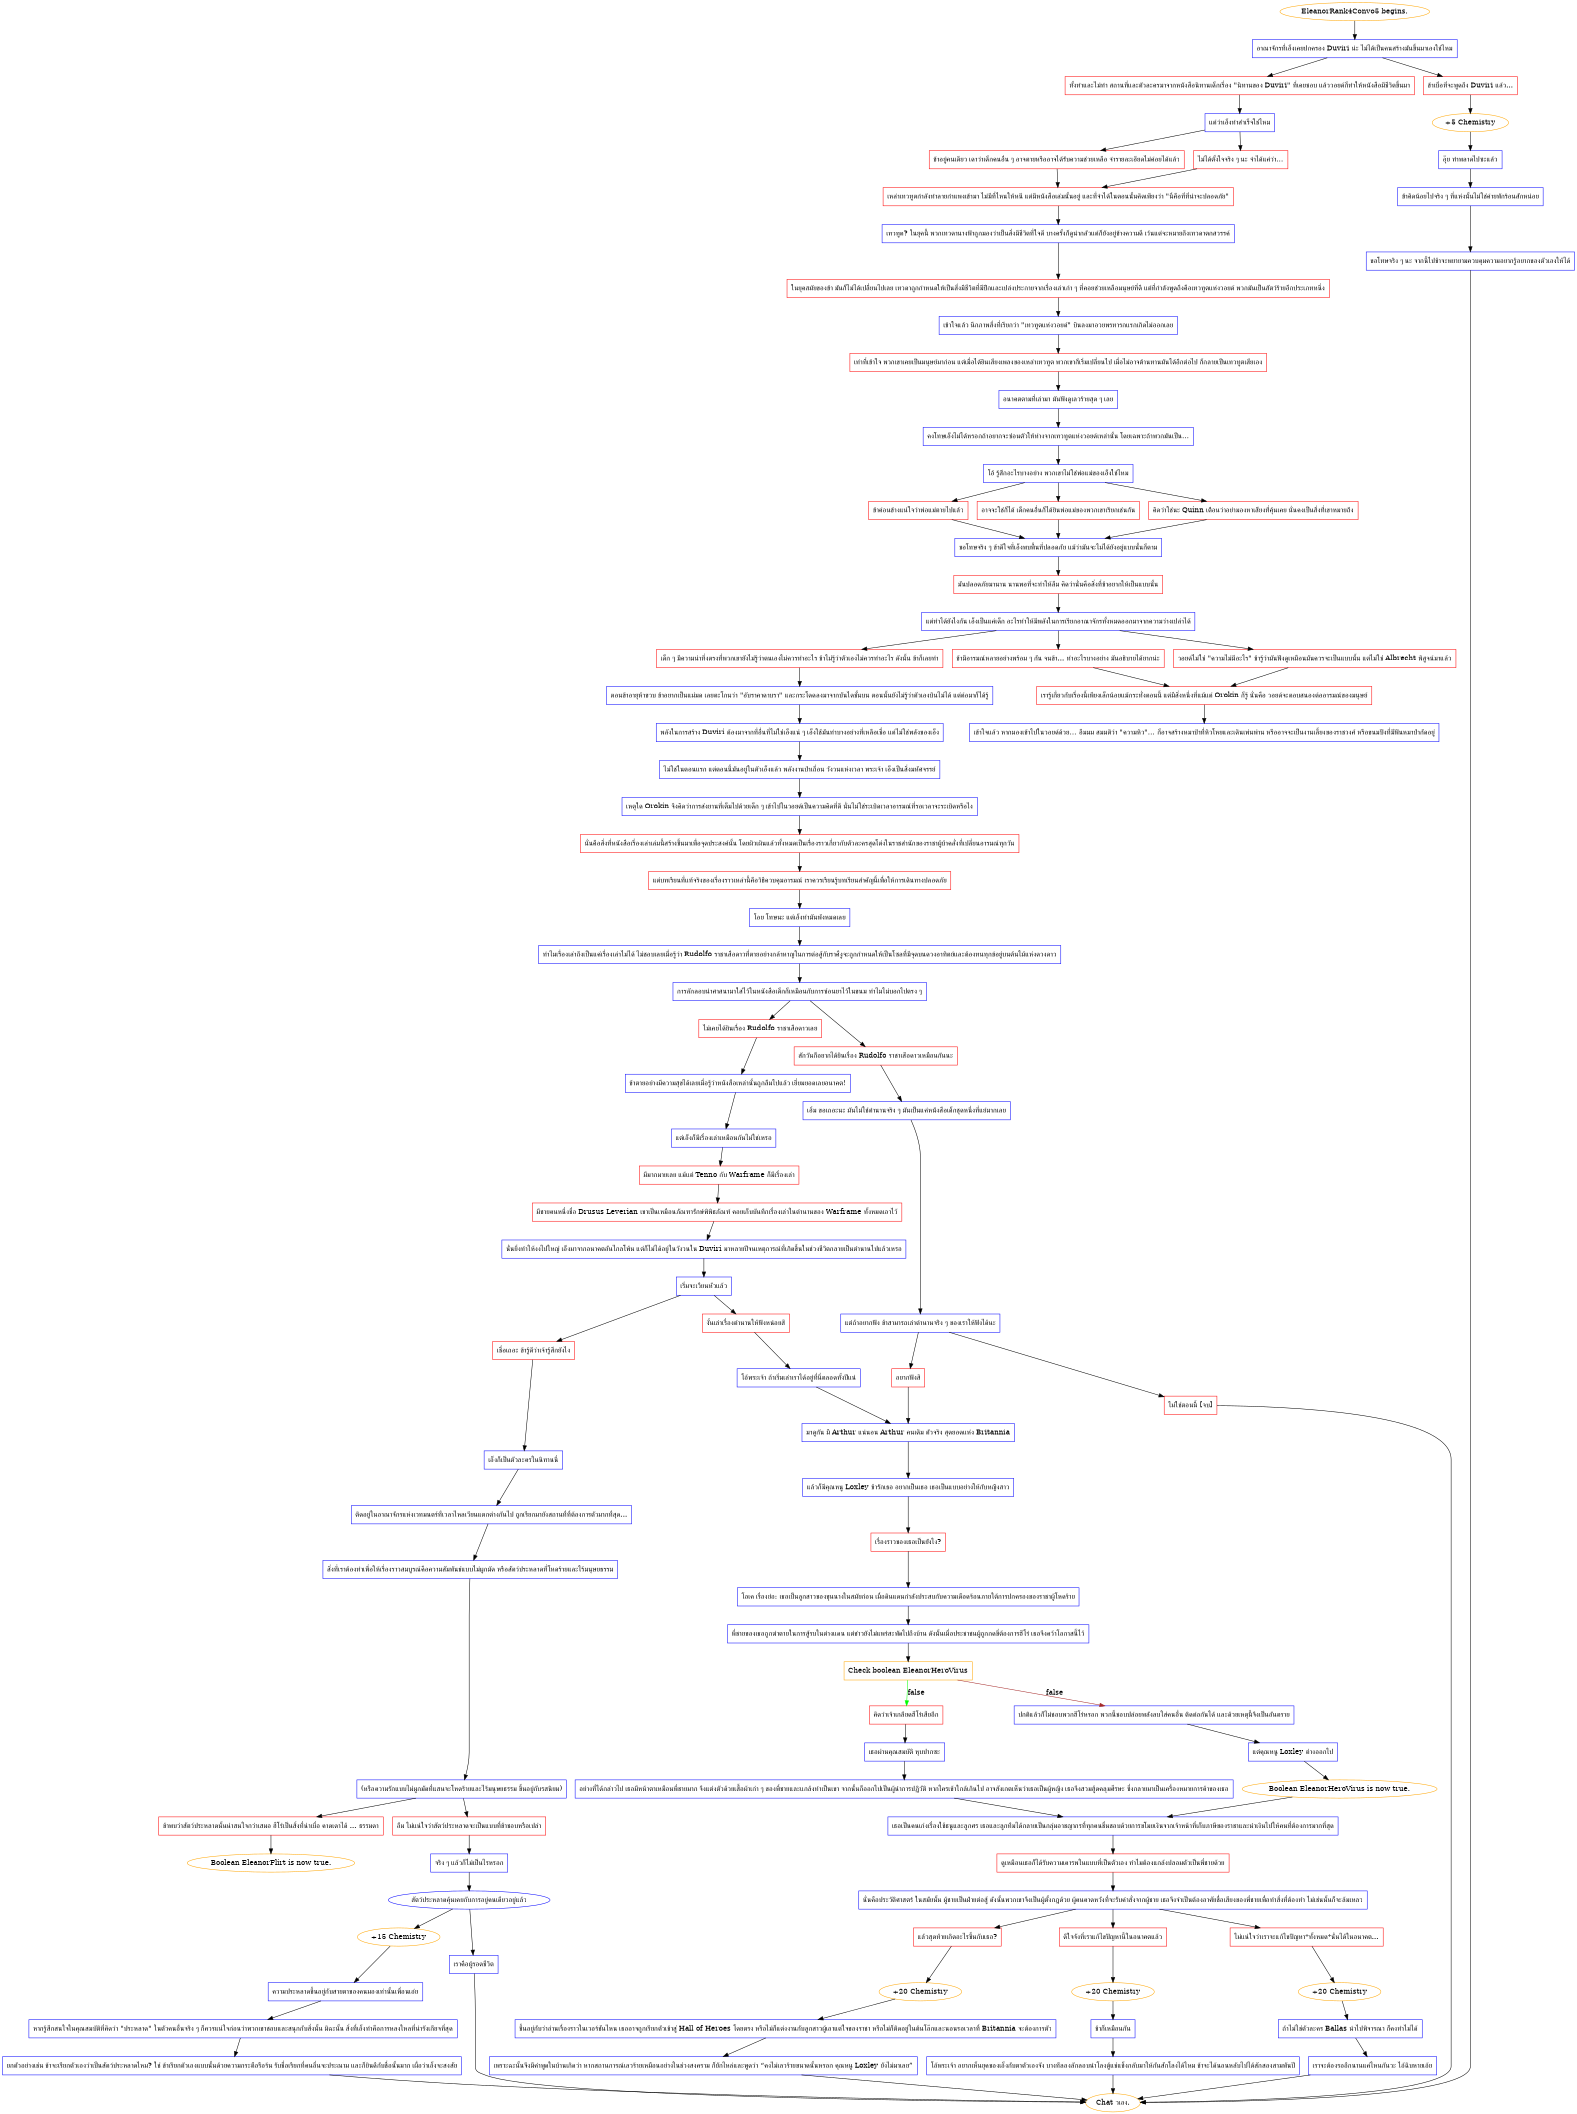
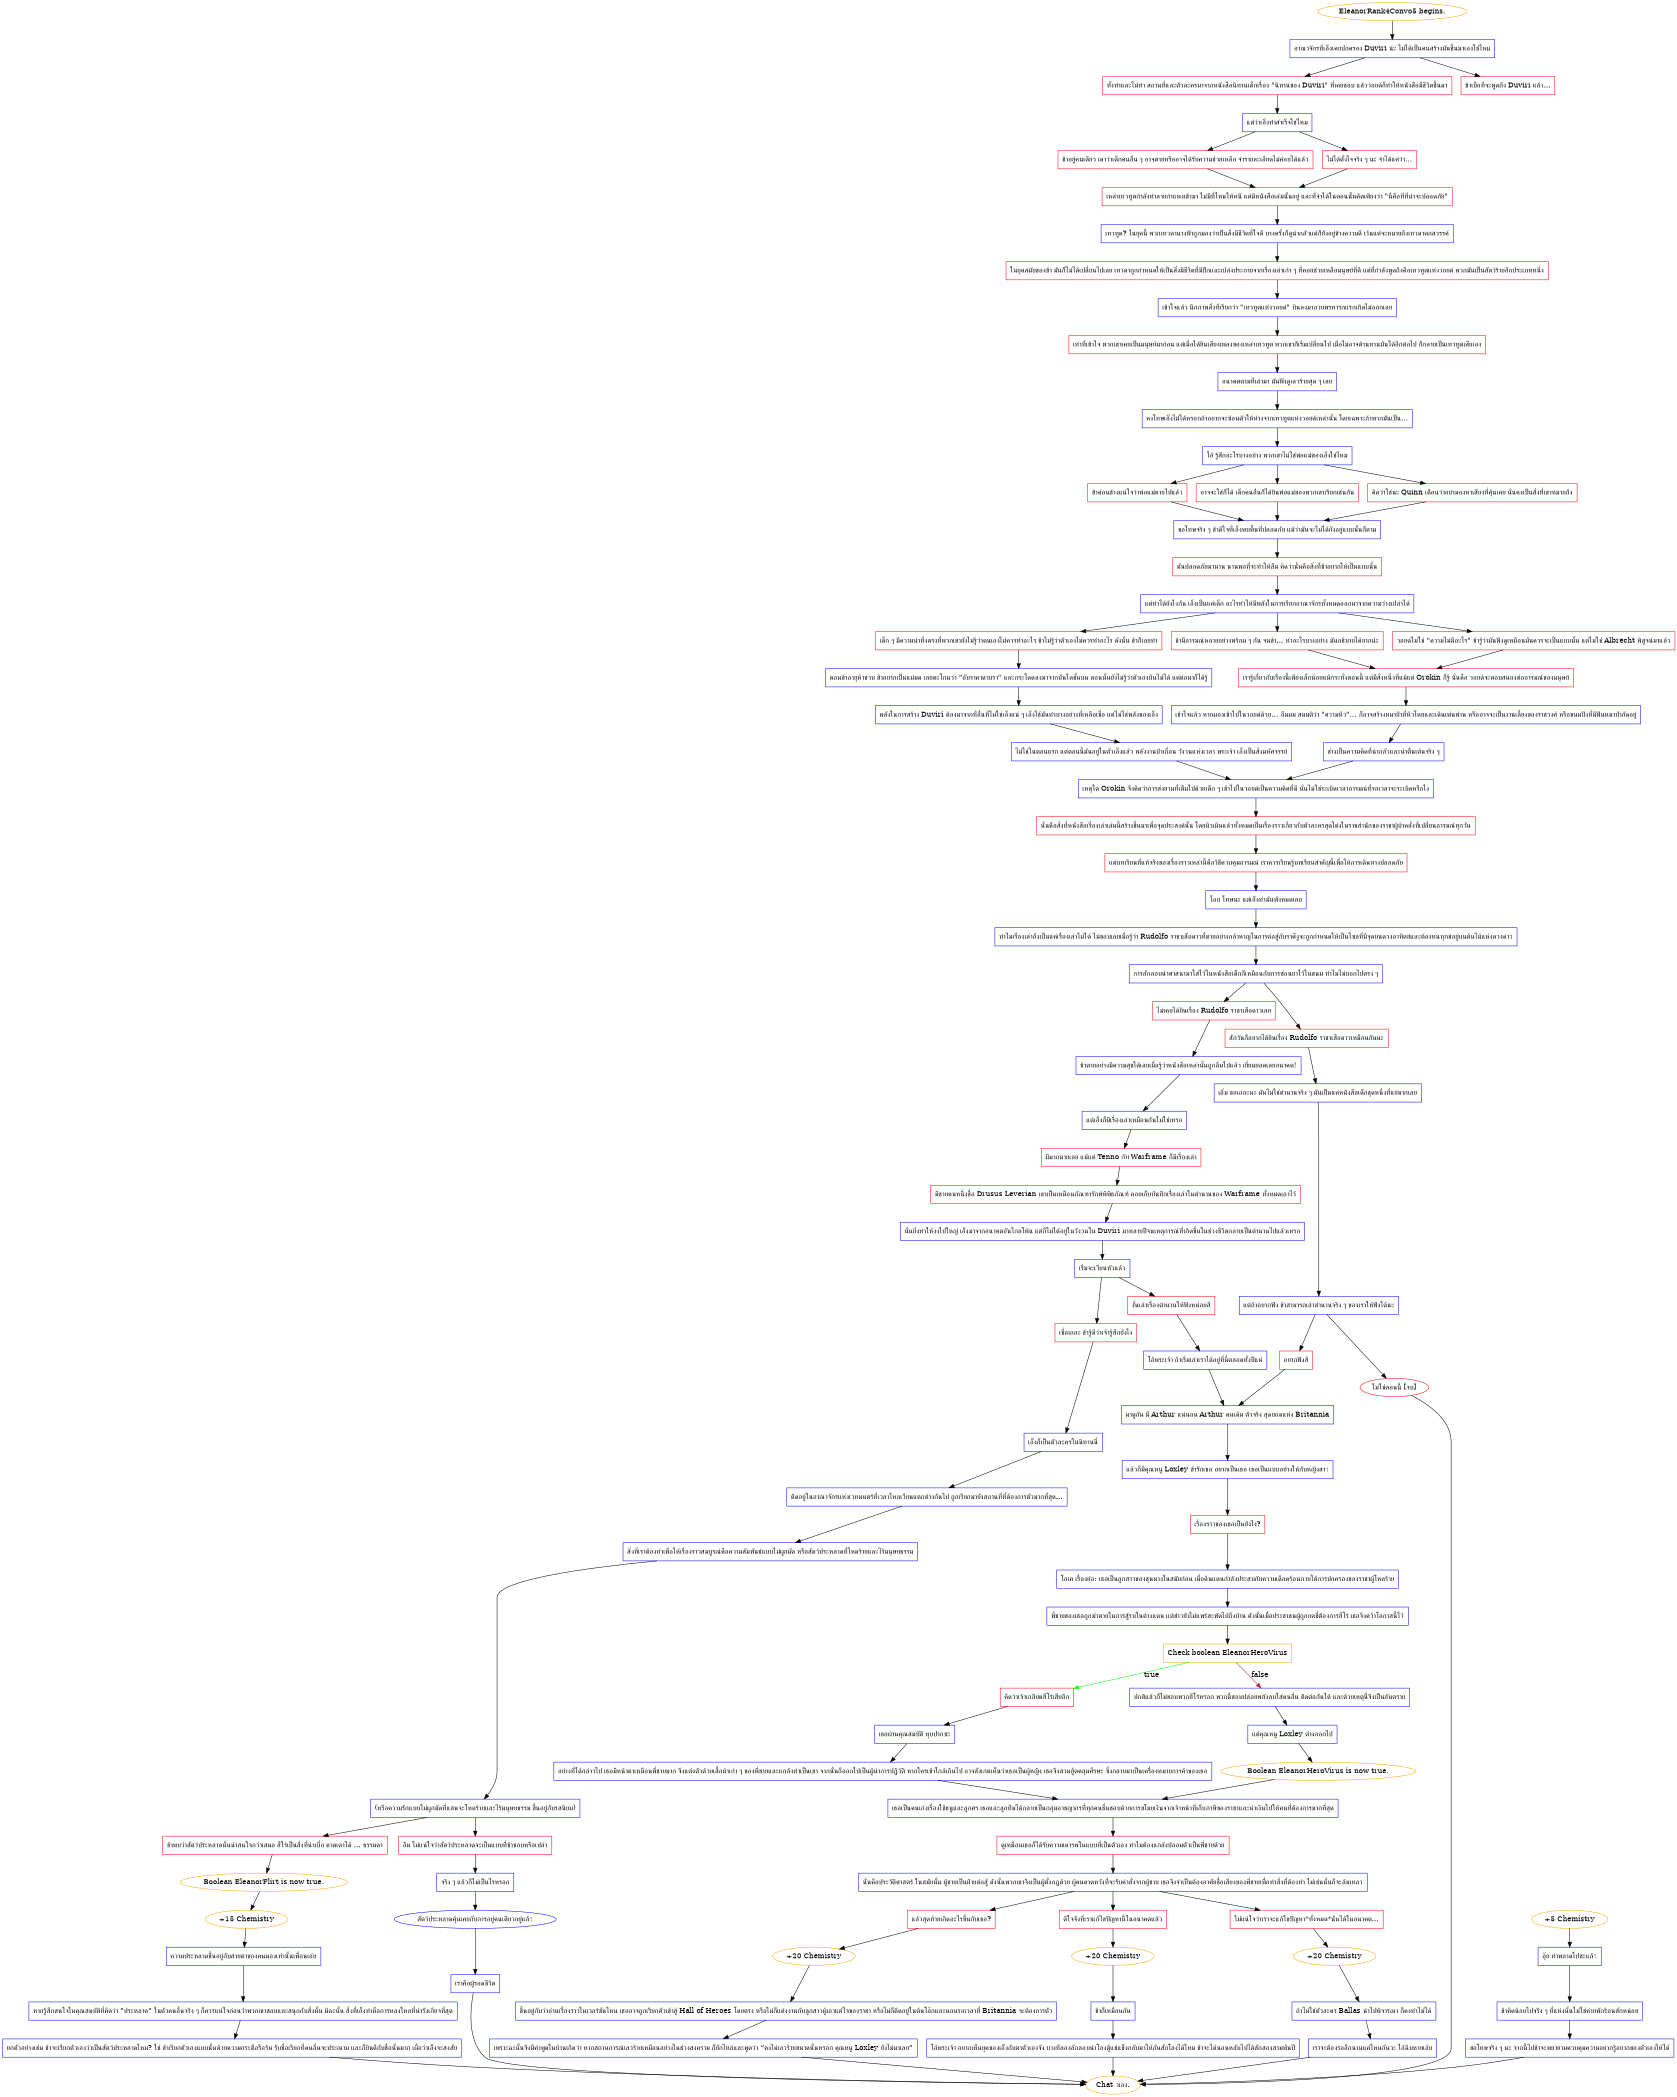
edge "ข้าเบื่อที่จะพูดถึง Duviri แล้ว..." -> "+5 Chemistry": removed
node "ช่างเป็นความคิดที่น่ากลัวและน่าตื่นเต้นจริง ๆ": added
node "ไม่ใช่ตอนนี้ [จบ]": shape box -> ellipse
edge "Check boolean EleanorHeroVirus" -> "คิดว่าเจ้าเกลียดฮีโร่เสียอีก": label "false" -> "true"
edge "สัตว์ประหลาดคุ้นเคยกับการอยู่คนเดียวอยู่แล้ว" -> "+15 Chemistry": now "Boolean EleanorFlirt is now true." -> "+15 Chemistry"
